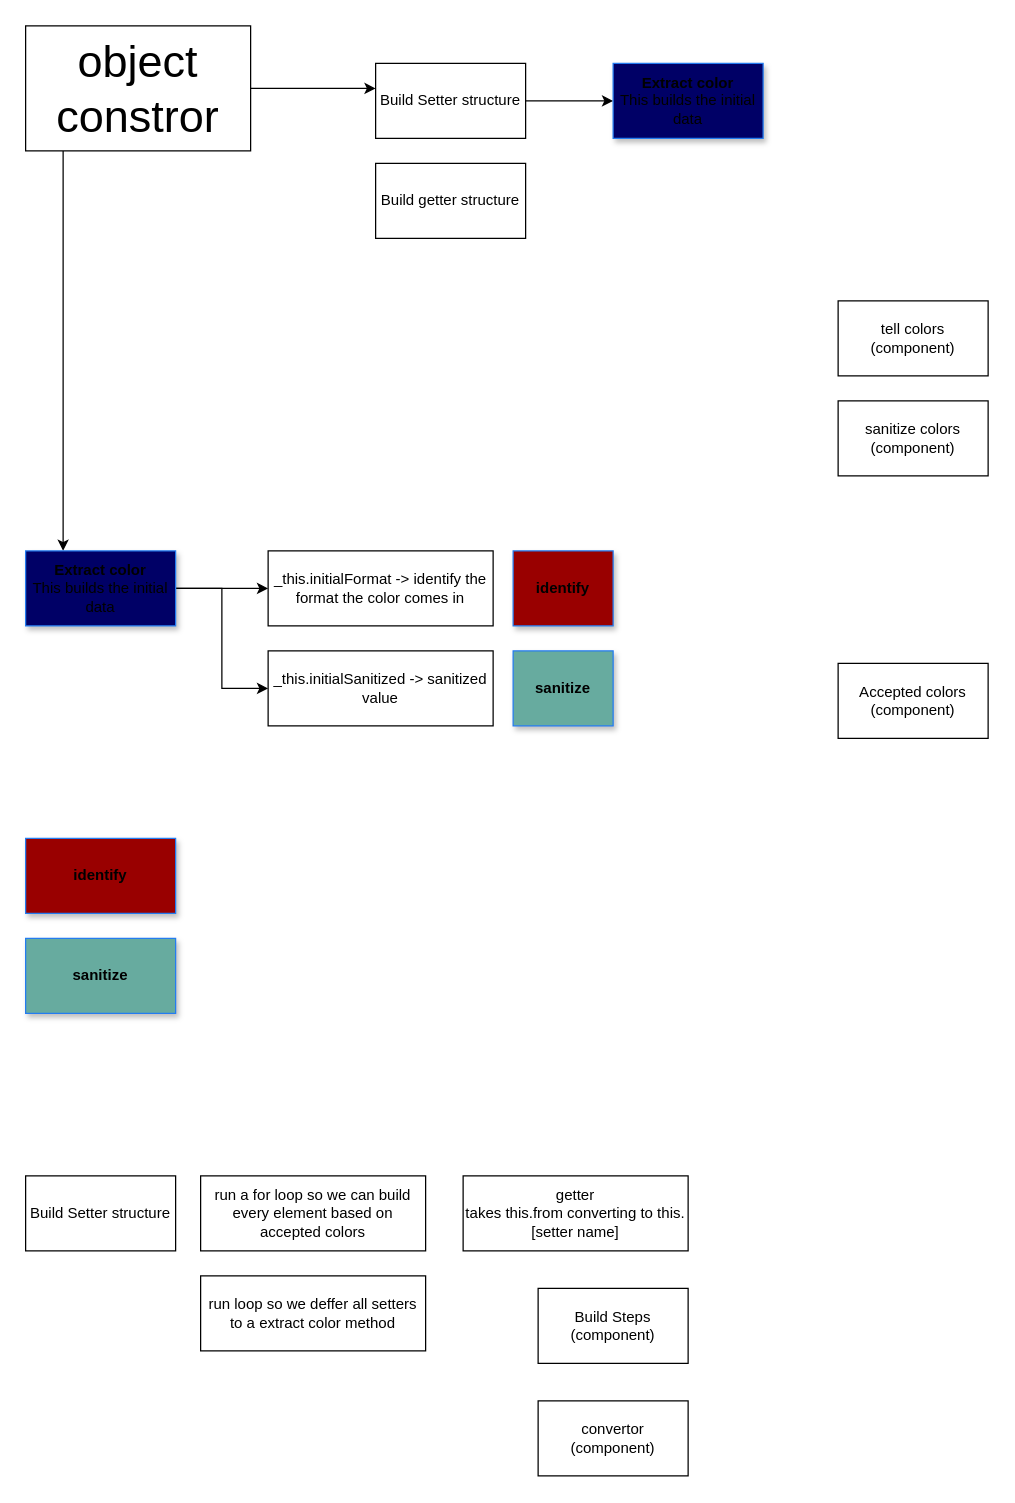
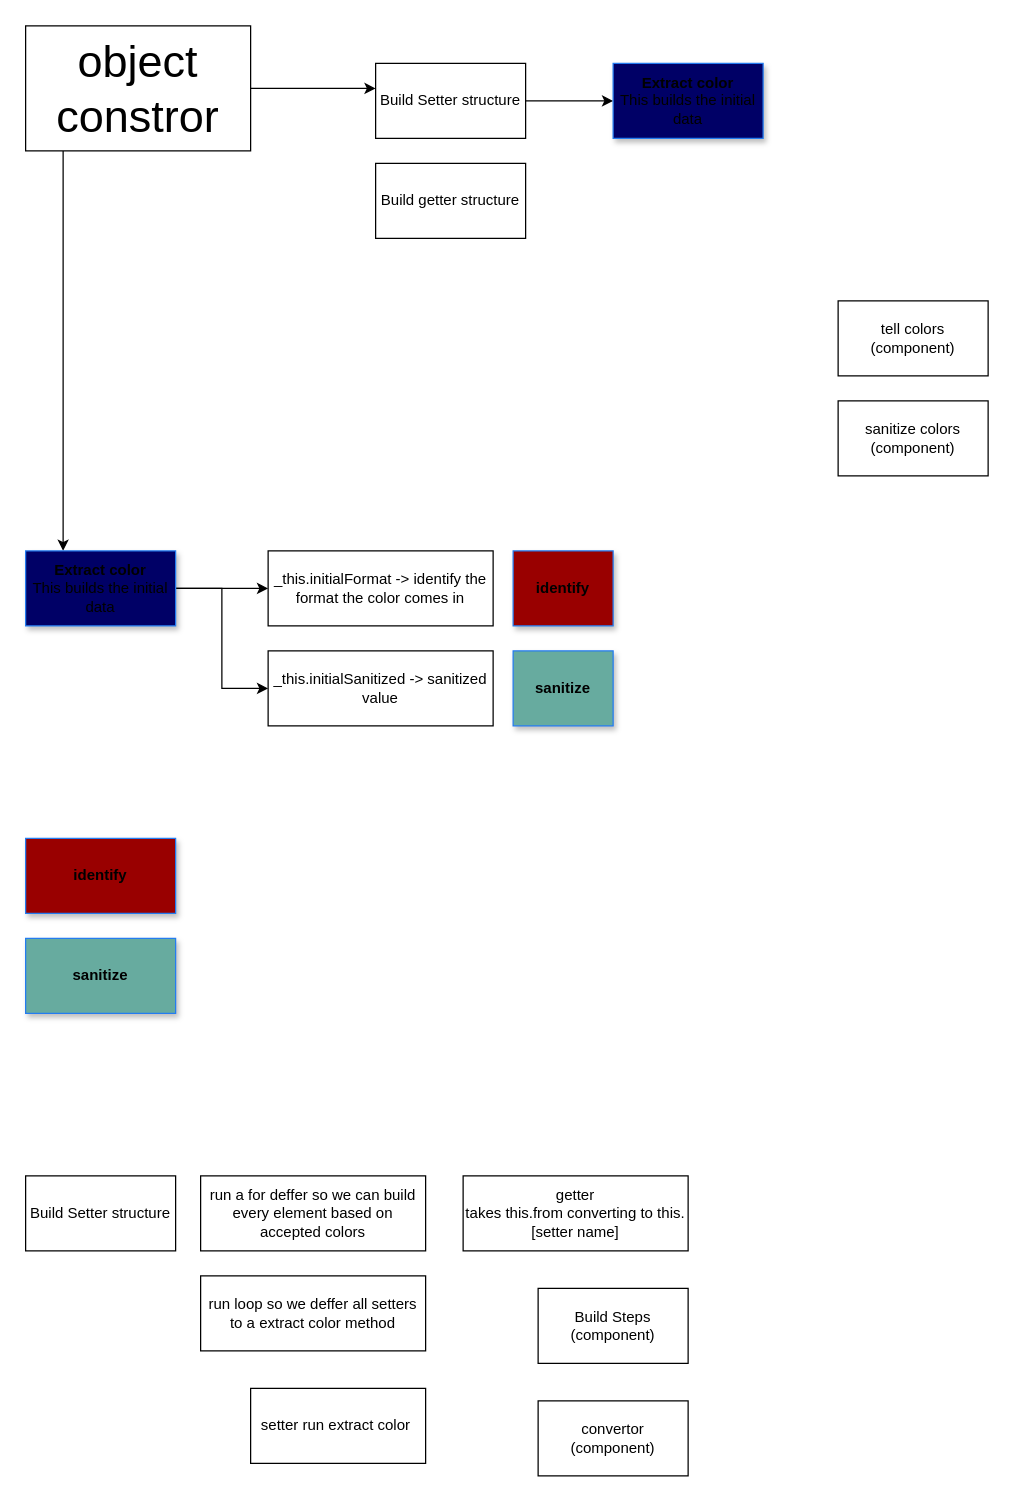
node "Accepted colors (component)": removed
node "run a for loop so we can build every element based on accepted colors": label "run a for loop so we can build every element based on accepted colors" -> "run a for deffer so we can build every element based on accepted colors"
node "setter run extract color": added
